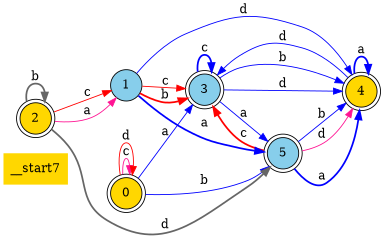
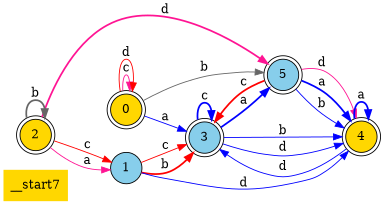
edge "3" -> "5": style solid -> bold
edge "1" -> "5": removed, label "a"
edge "0" -> "5": color blue -> gray40
edge "2" -> "5": color gray40 -> deeppink
